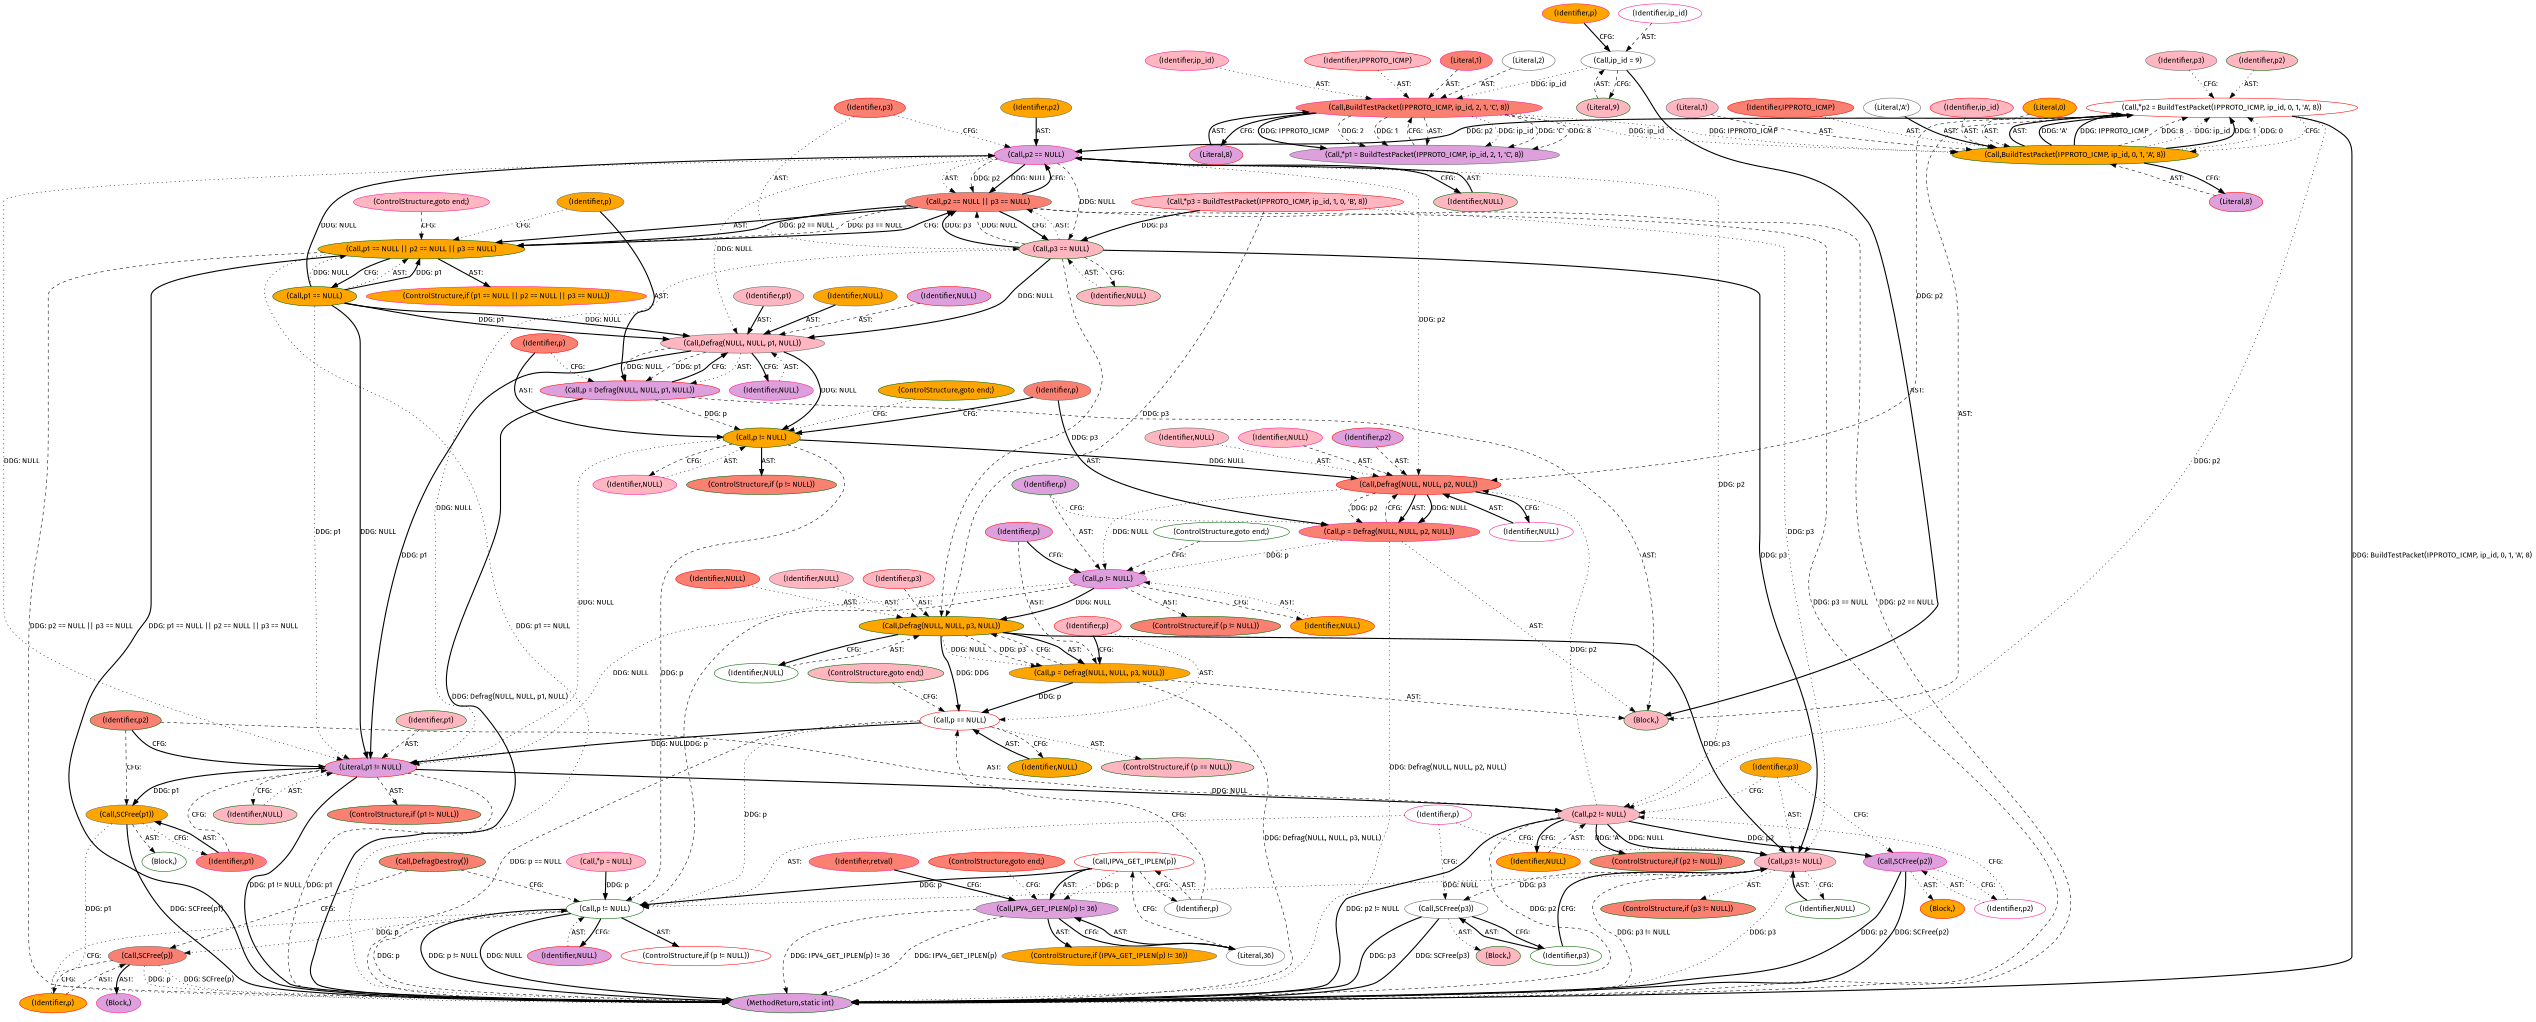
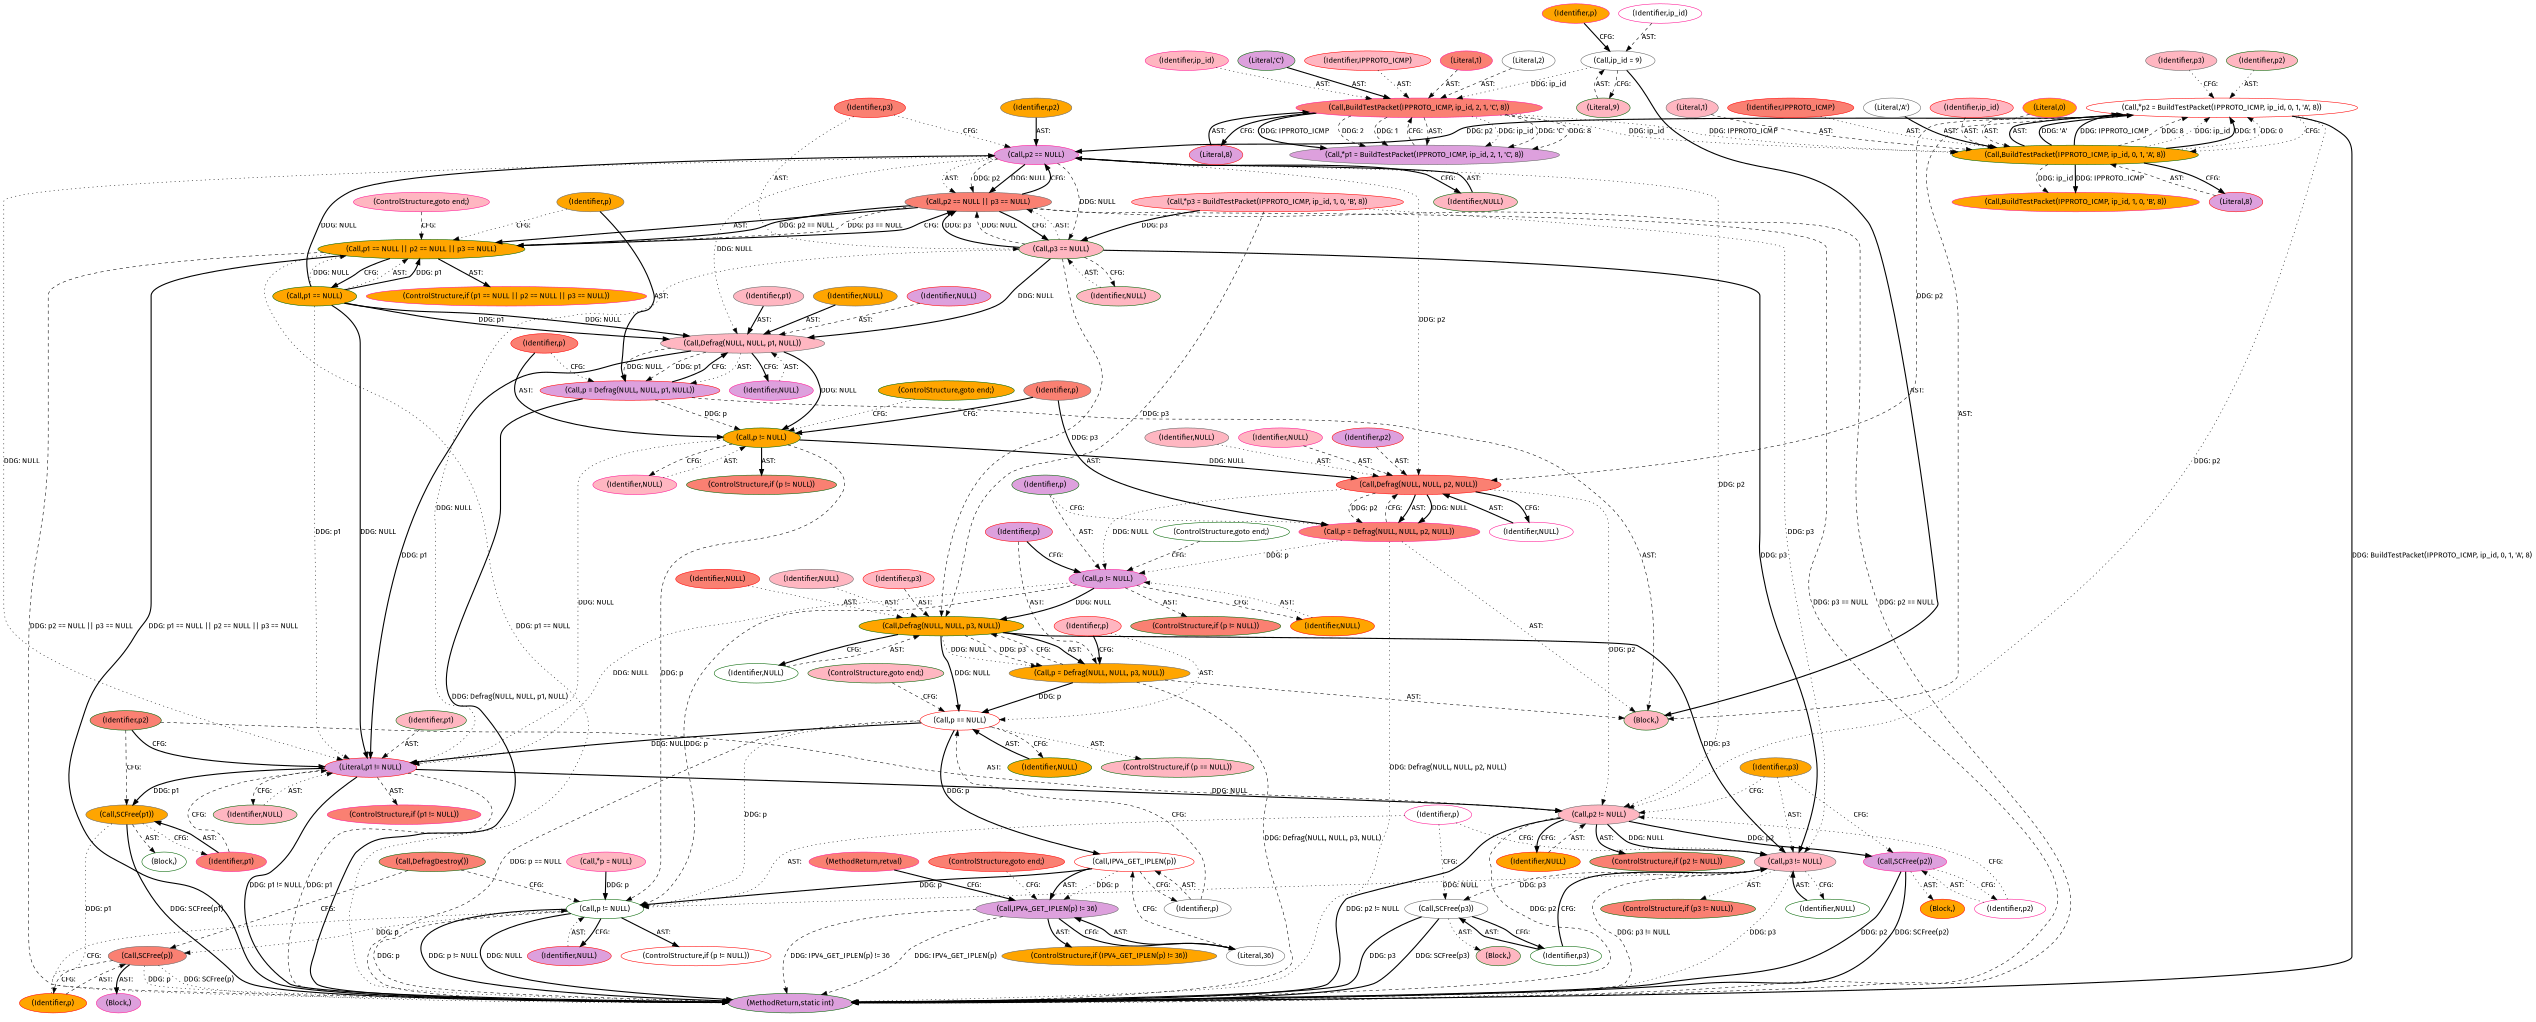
node "(Literal,'C')": added
node "(Literal,0)": color red -> deeppink
node "(Call,BuildTestPacket(IPPROTO_ICMP, ip_id, 1, 0, 'B', 8))": added
edge "(Call,p2 != NULL)" -> "(Call,Defrag(NULL, NULL, p2, NULL))": reversed
edge "(Call,Defrag(NULL, NULL, p3, NULL))" -> "(Call,p == NULL)": label "DDG: DDG" -> "DDG: NULL"
node "(ControlStructure,if (p1 != NULL))": color darkgreen -> deeppink
edge "(Call,p == NULL)" -> "(Call,IPV4_GET_IPLEN(p))": added, label "DDG: p"
edge "(Call,p2 != NULL)" -> "(ControlStructure,if (p2 != NULL))": label "DDG: 'A'" -> "AST: "
node "(Identifier,retval)": label "(Identifier,retval)" -> "(MethodReturn,retval)"
